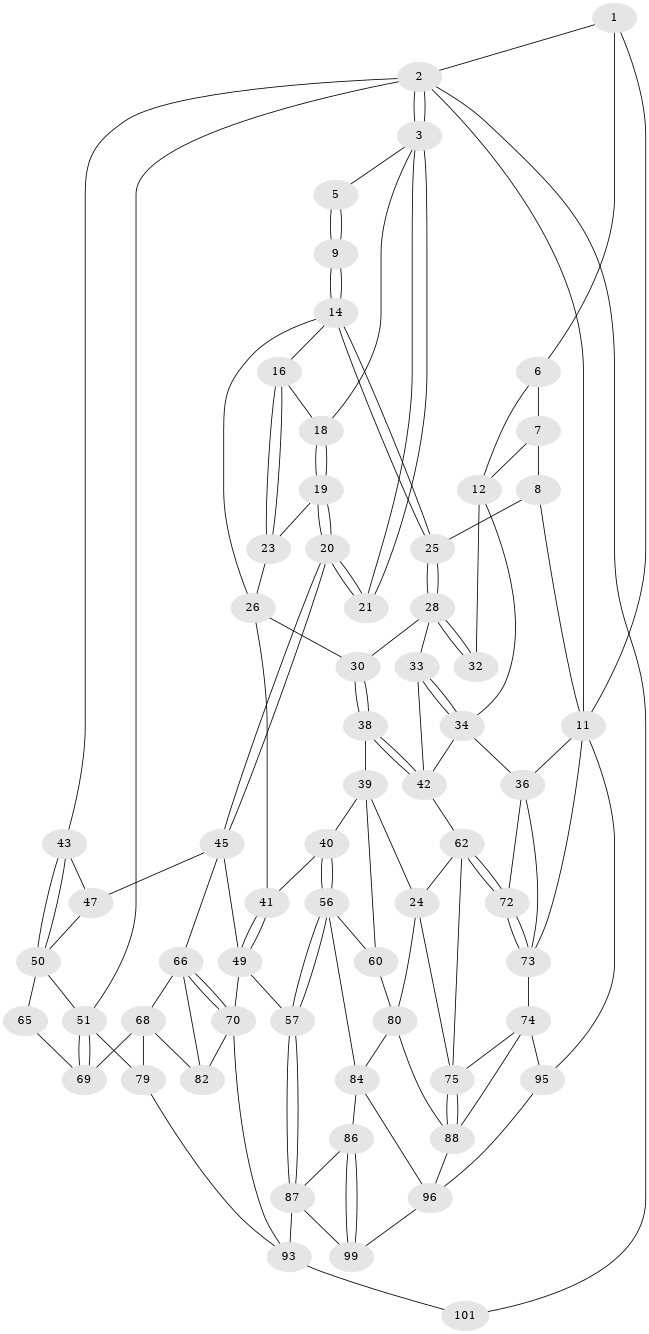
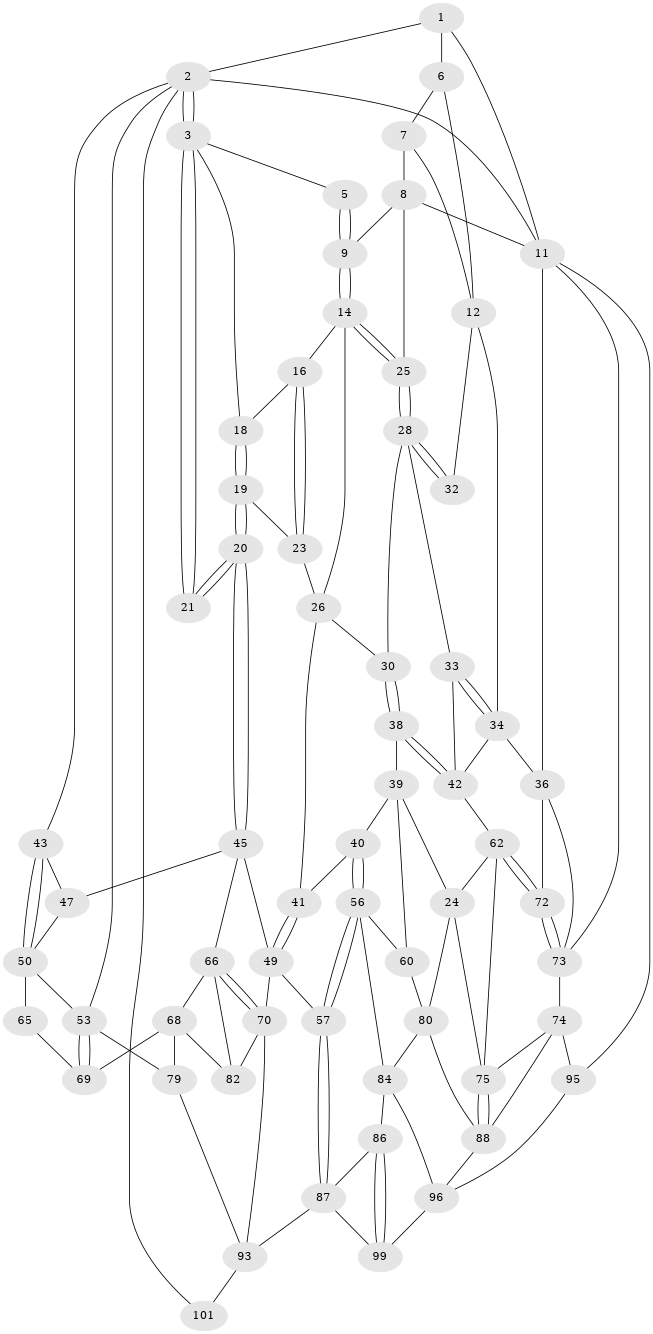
edge "8" -- "9": added
node "51": label "51" -> "53"
